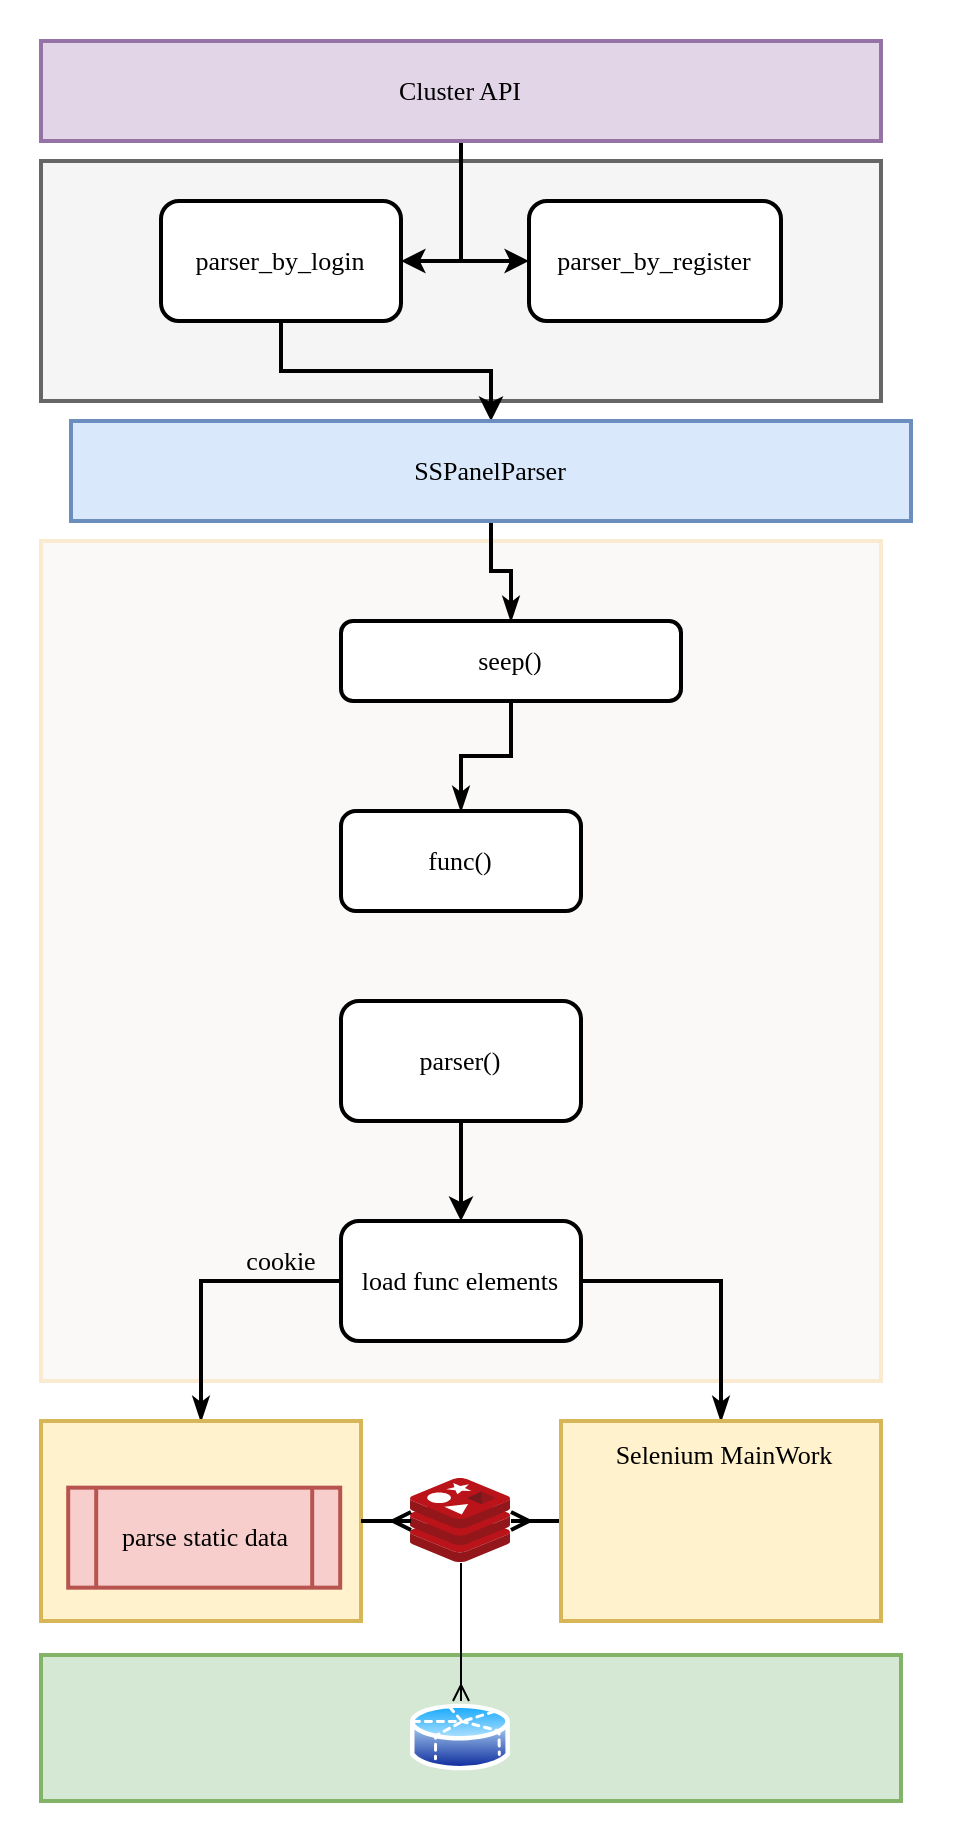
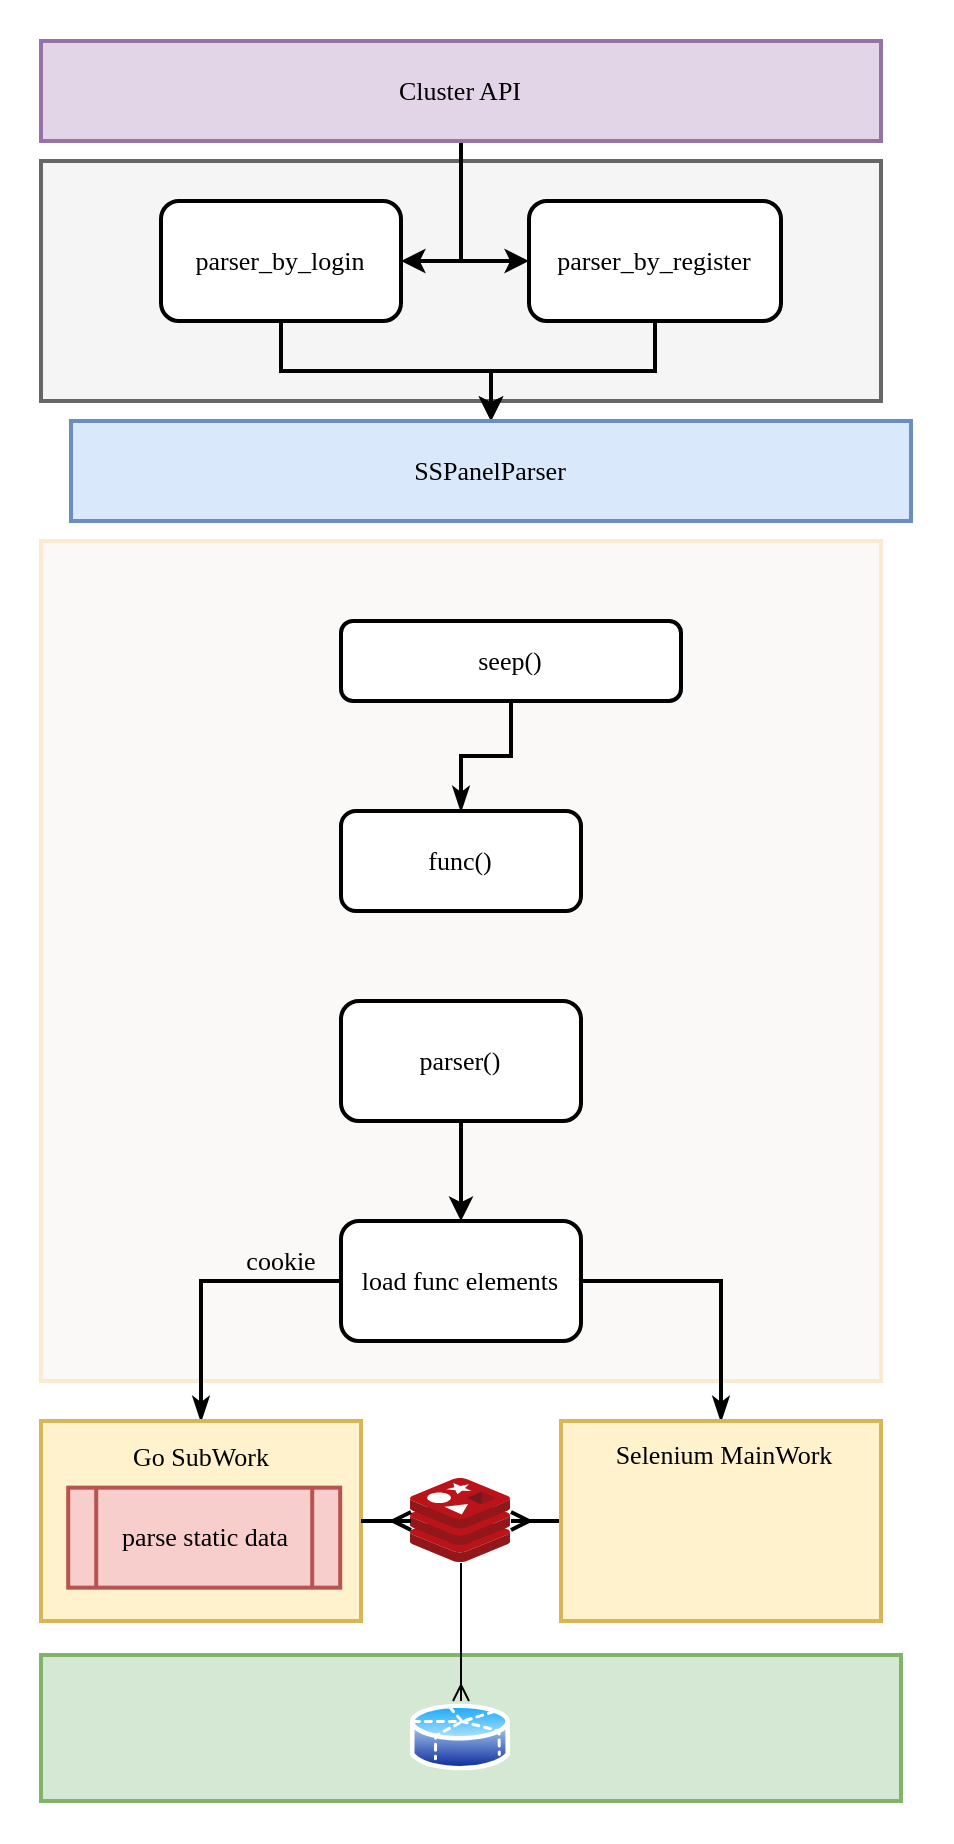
edge "parser_by_register" -> "SSPanelParser": added
edge "SSPanelParser" -> "seep()": removed
node "Go SubWork": added
